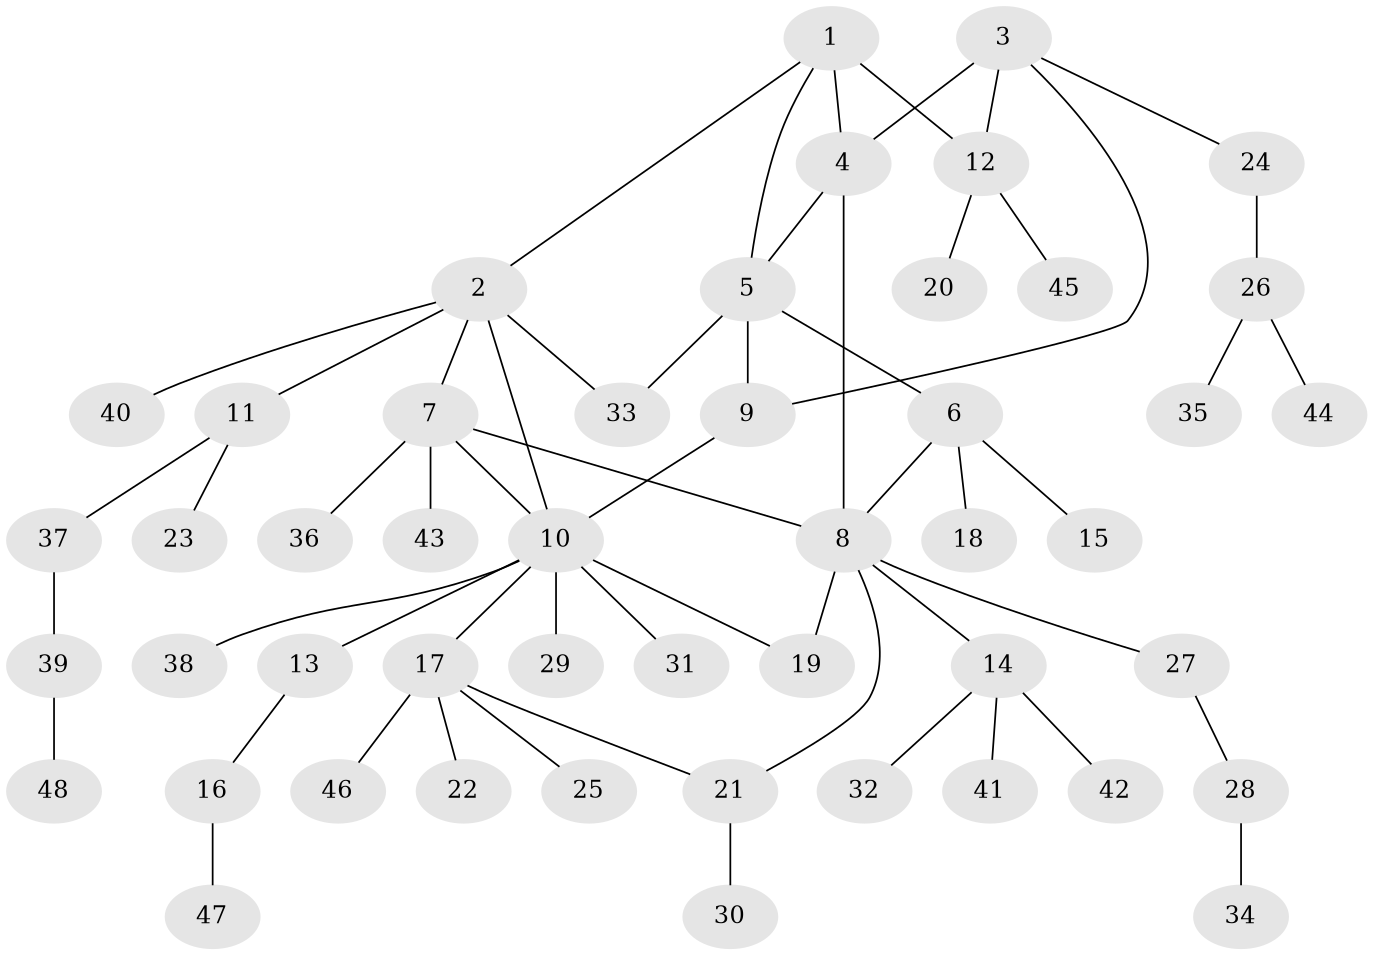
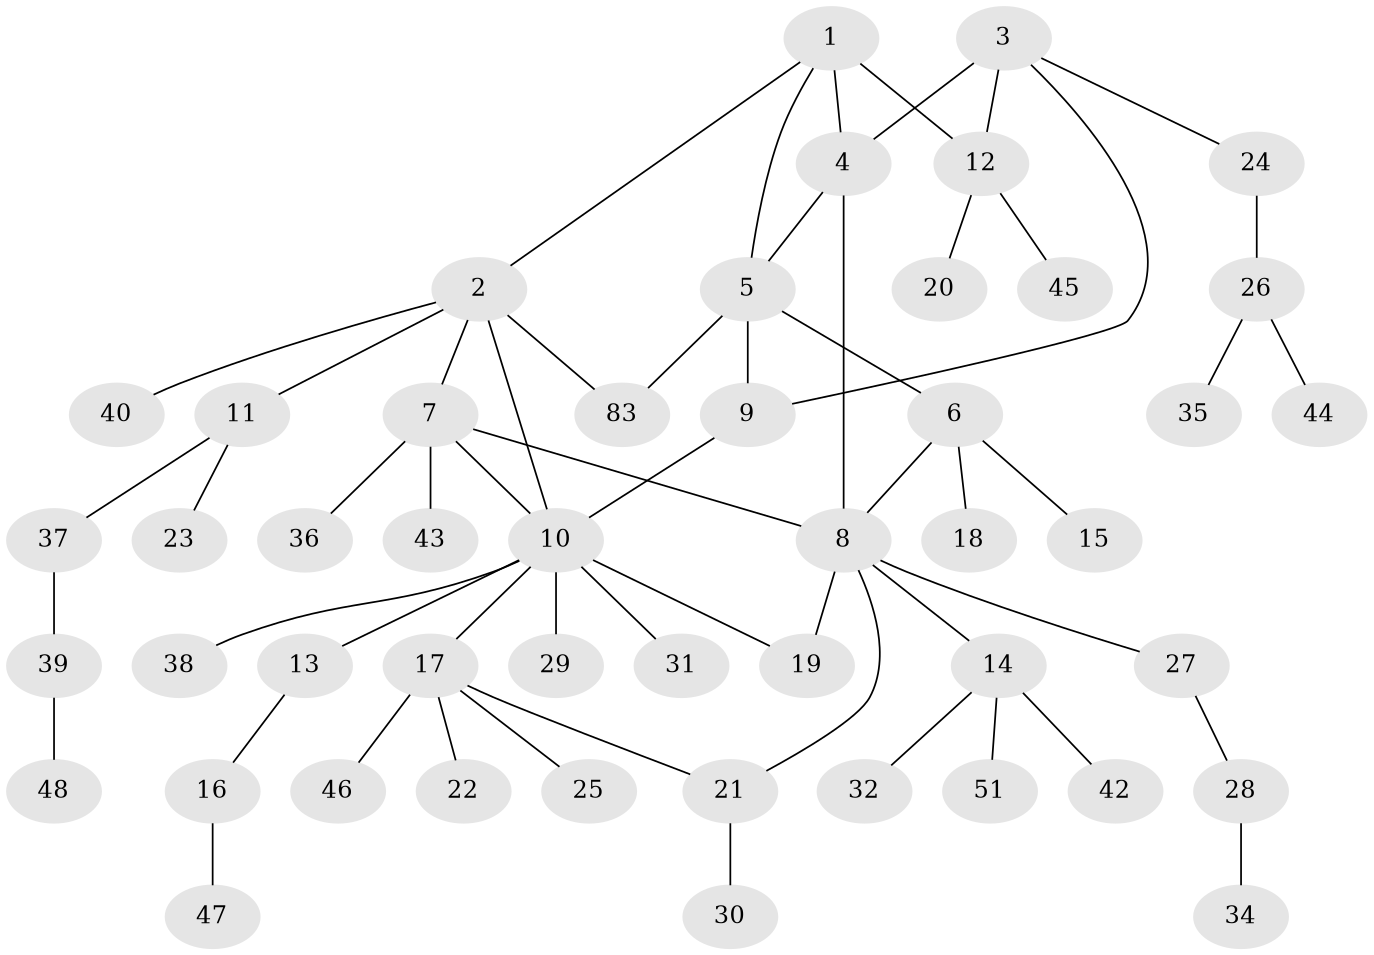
node "33": label "33" -> "83"
node "41": label "41" -> "51"
